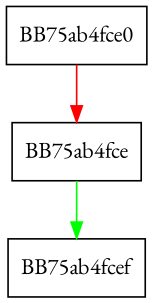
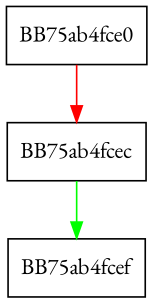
node "BB75ab4fce": label "BB75ab4fce" -> "BB75ab4fcec"
